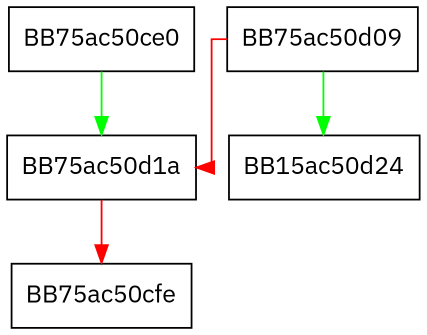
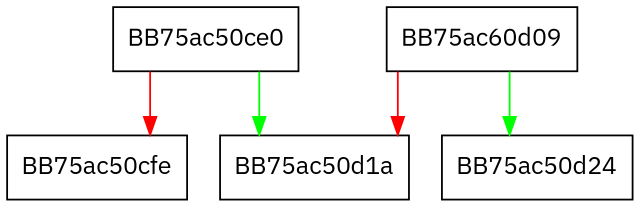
node "BB75ac50d09": label "BB75ac50d09" -> "BB75ac60d09"
node "BB15ac50d24": label "BB15ac50d24" -> "BB75ac50d24"
edge "BB75ac50d1a" -> "BB75ac50cfe": now "BB75ac50ce0" -> "BB75ac50cfe"
